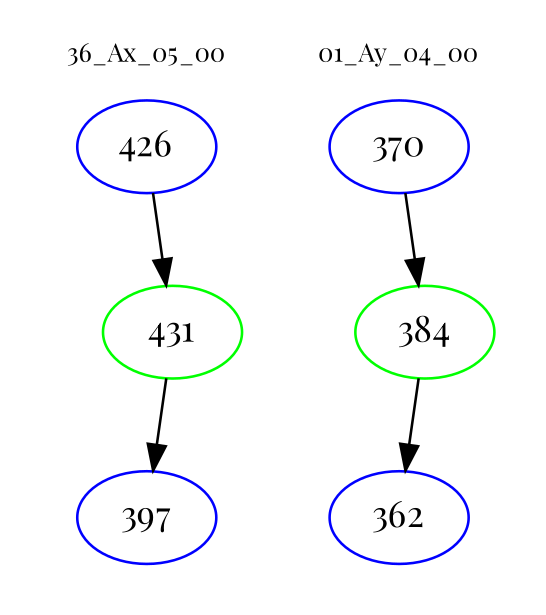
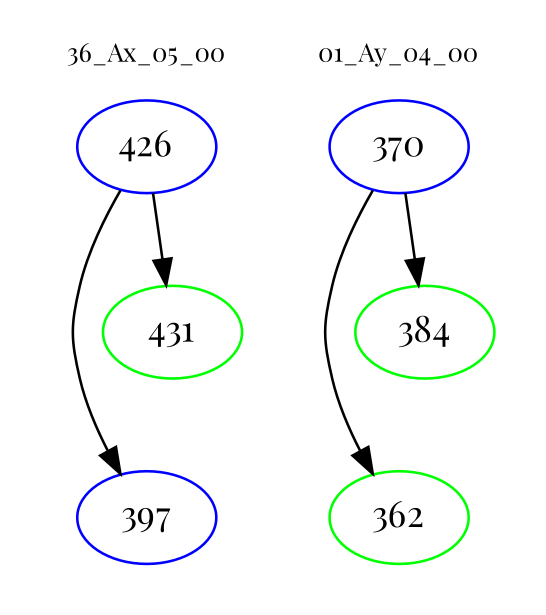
edge "431" -> "397": now "426" -> "397"
edge "384" -> "362": now "370" -> "362"
node "362": color blue -> green
